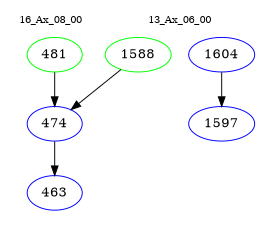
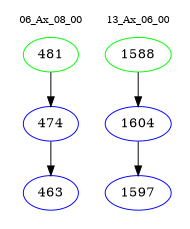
cluster "16_Ax_08_00": label "16_Ax_08_00" -> "06_Ax_08_00"
edge "1588" -> "474": now "1588" -> "1604"
